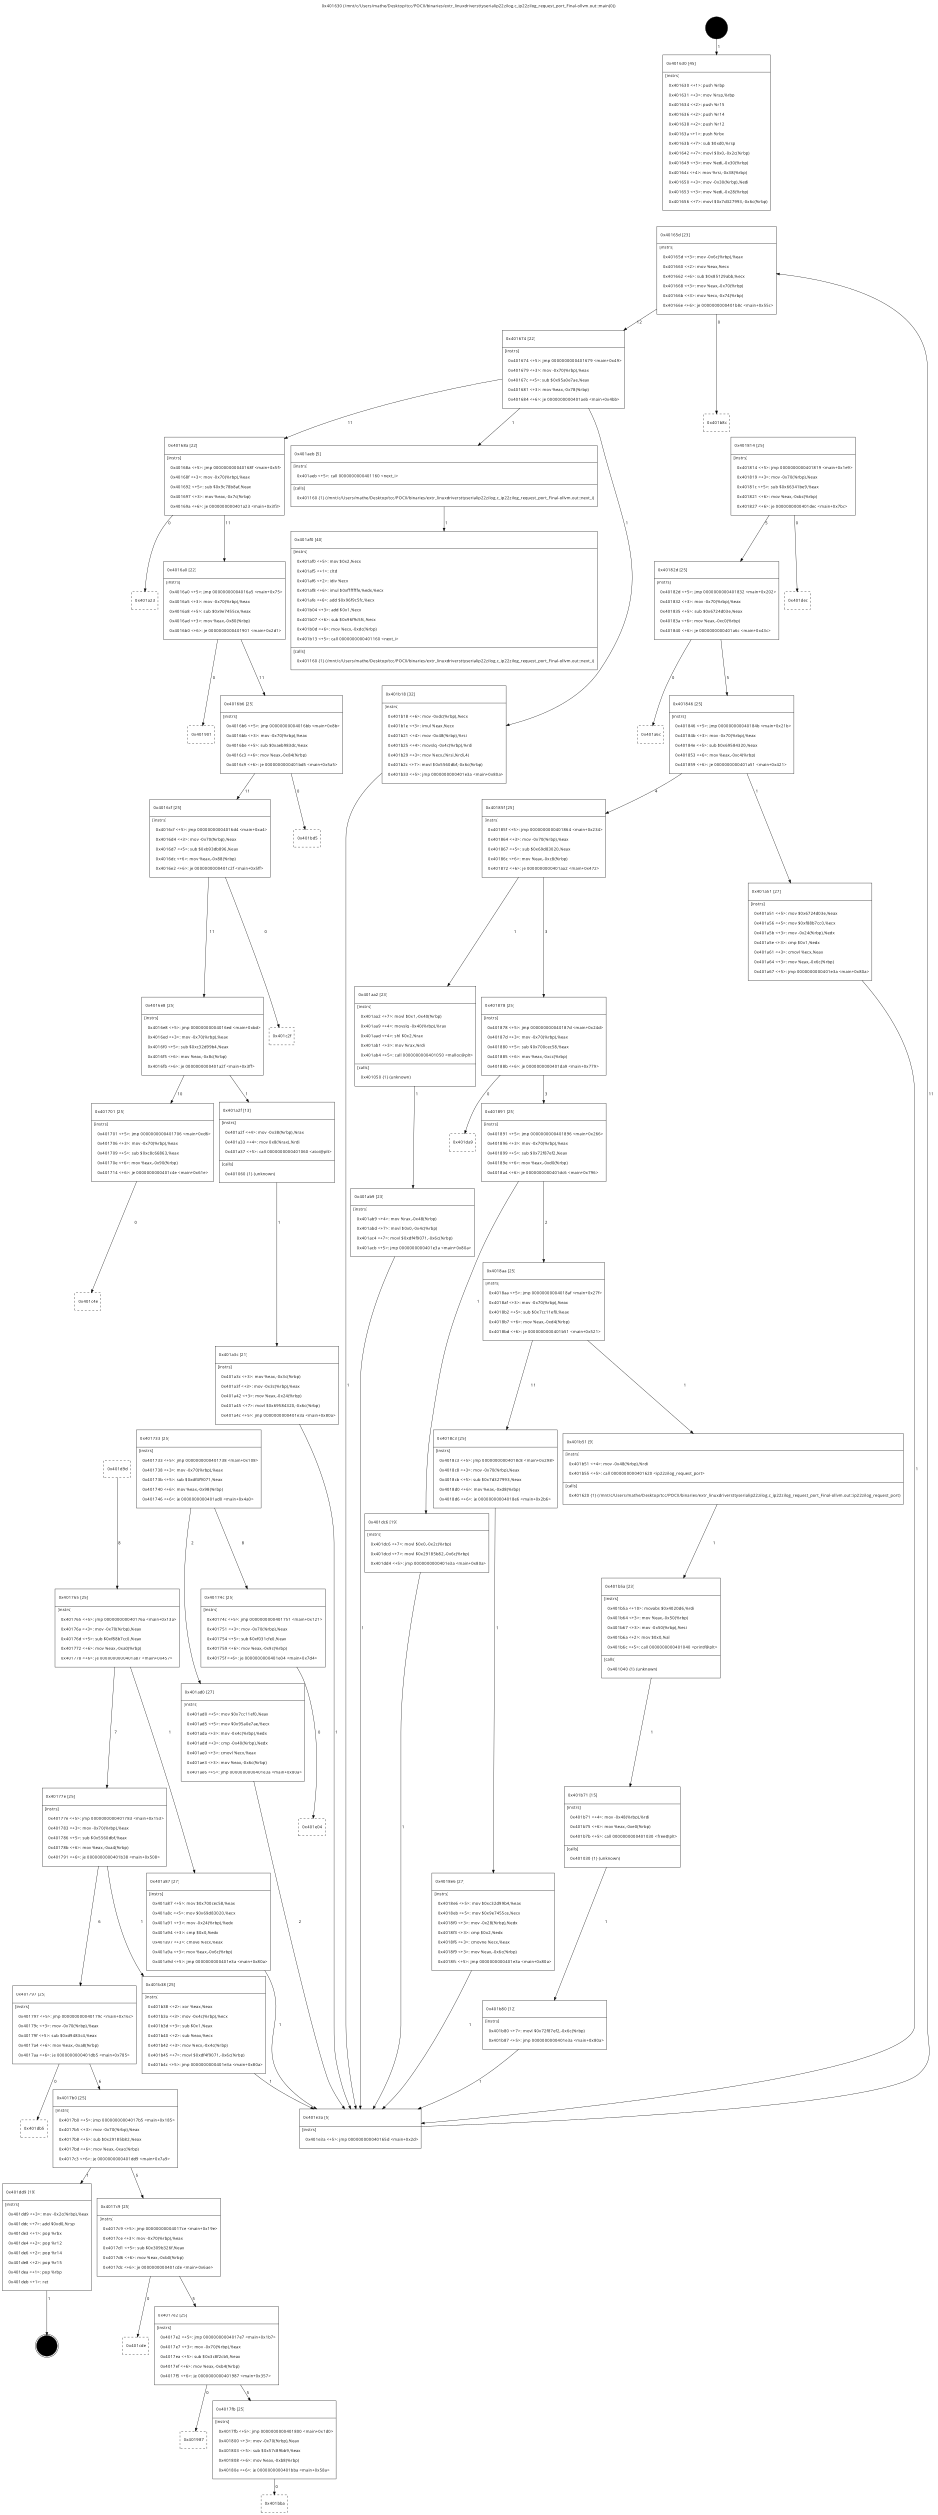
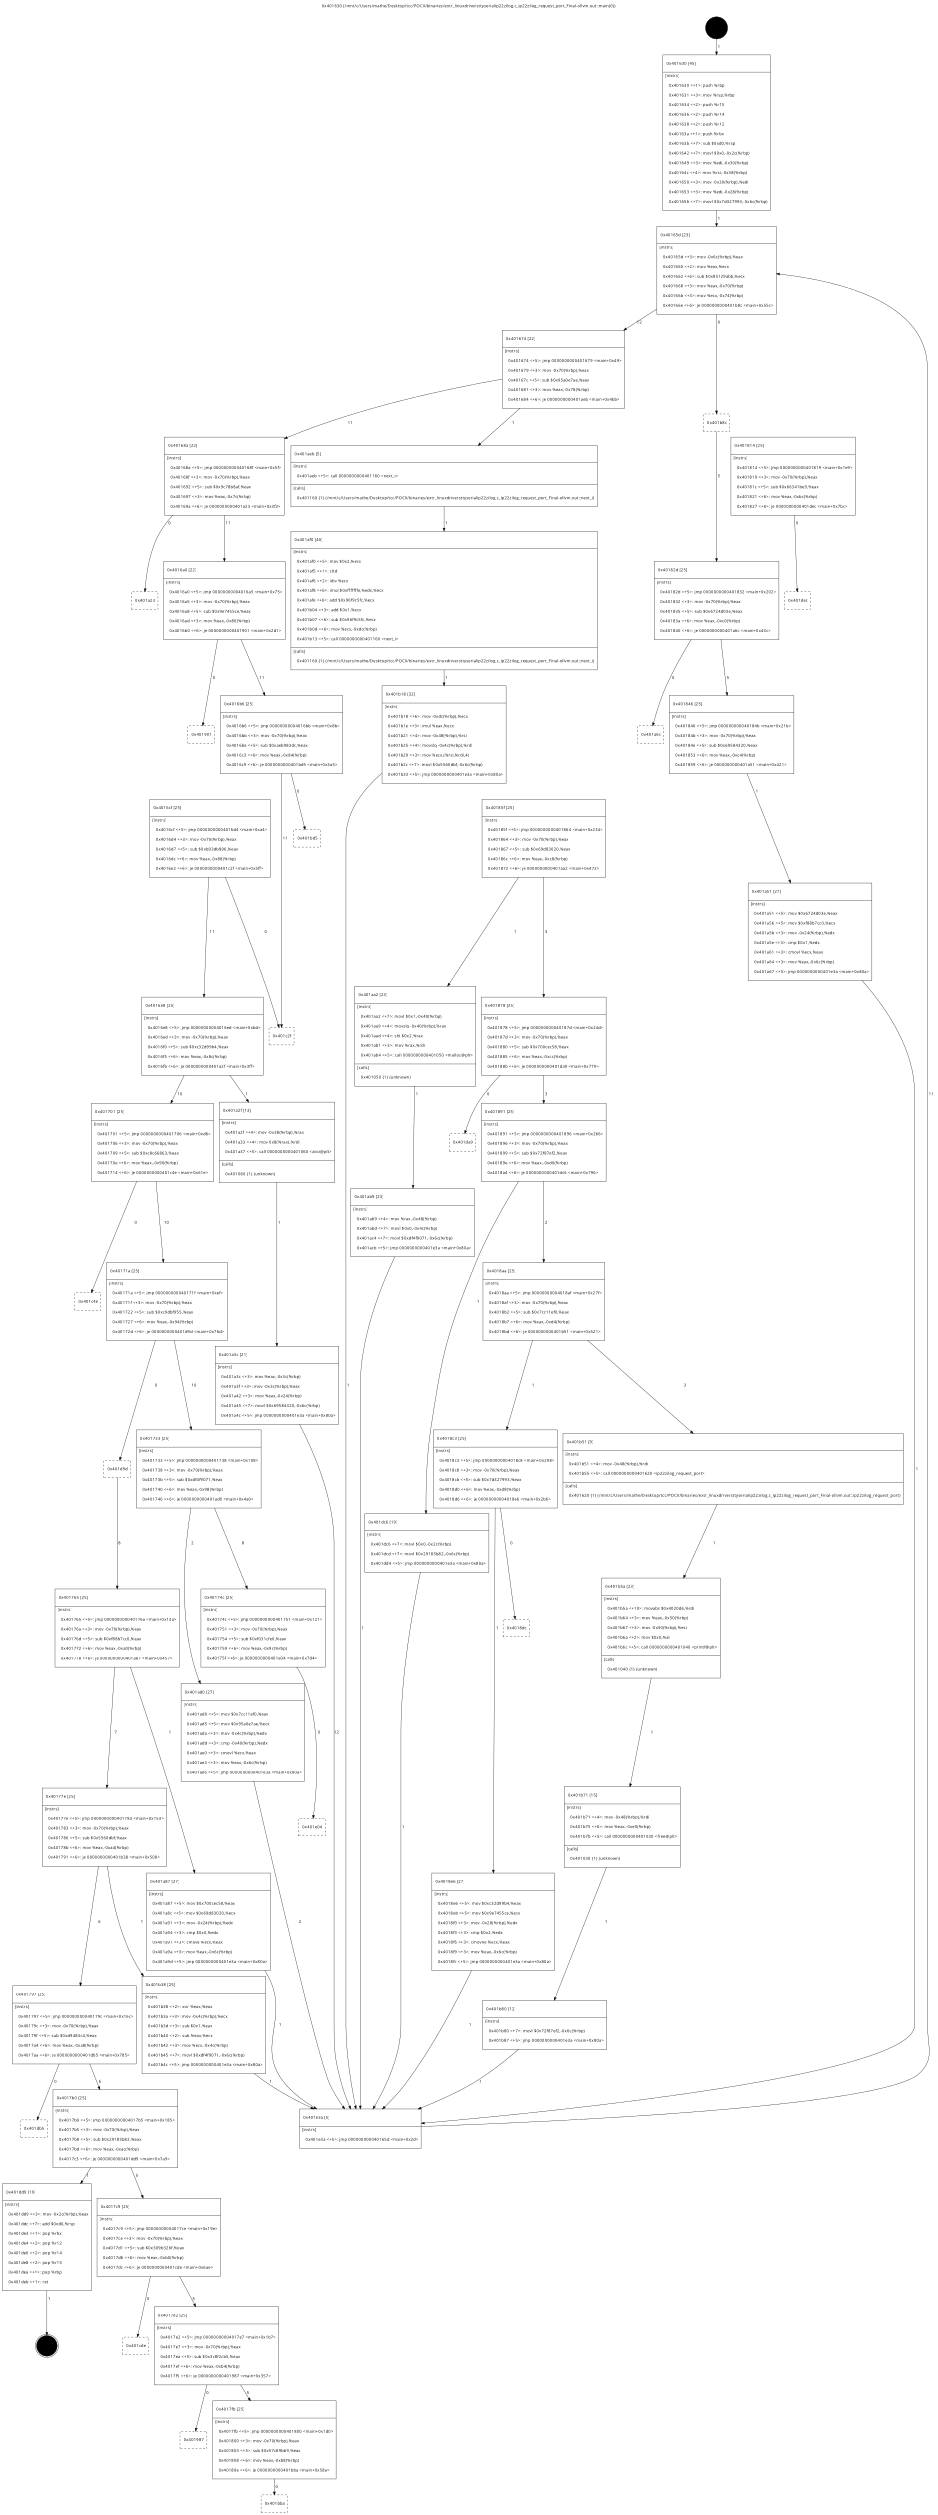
edge "0x401630 [45]" -> "0x40165d [23]": added, label "1"
edge "0x401814 [25]" -> "0x40182d [25]": now "0x401b8c" -> "0x40182d [25]"
edge "0x401674 [22]" -> "0x401b18 [32]": now "0x401af0 [40]" -> "0x401b18 [32]"
edge "0x4016b6 [25]" -> "0x4016cf [25]": now "0x4016b6 [25]" -> "0x401c2f"
edge "0x401846 [25]" -> "0x40185f [25]": removed, label "4"
node "0x40171a [25]": added
edge "0x4018aa [25]" -> "0x4018c3 [25]": label " 11" -> " 1"
edge "0x4018aa [25]" -> "0x401b51 [9]": label " 1" -> " 3"
node "0x4018dc": added
edge "0x401a3c [21]" -> "0x401e3a [5]": label " 1" -> " 12"
